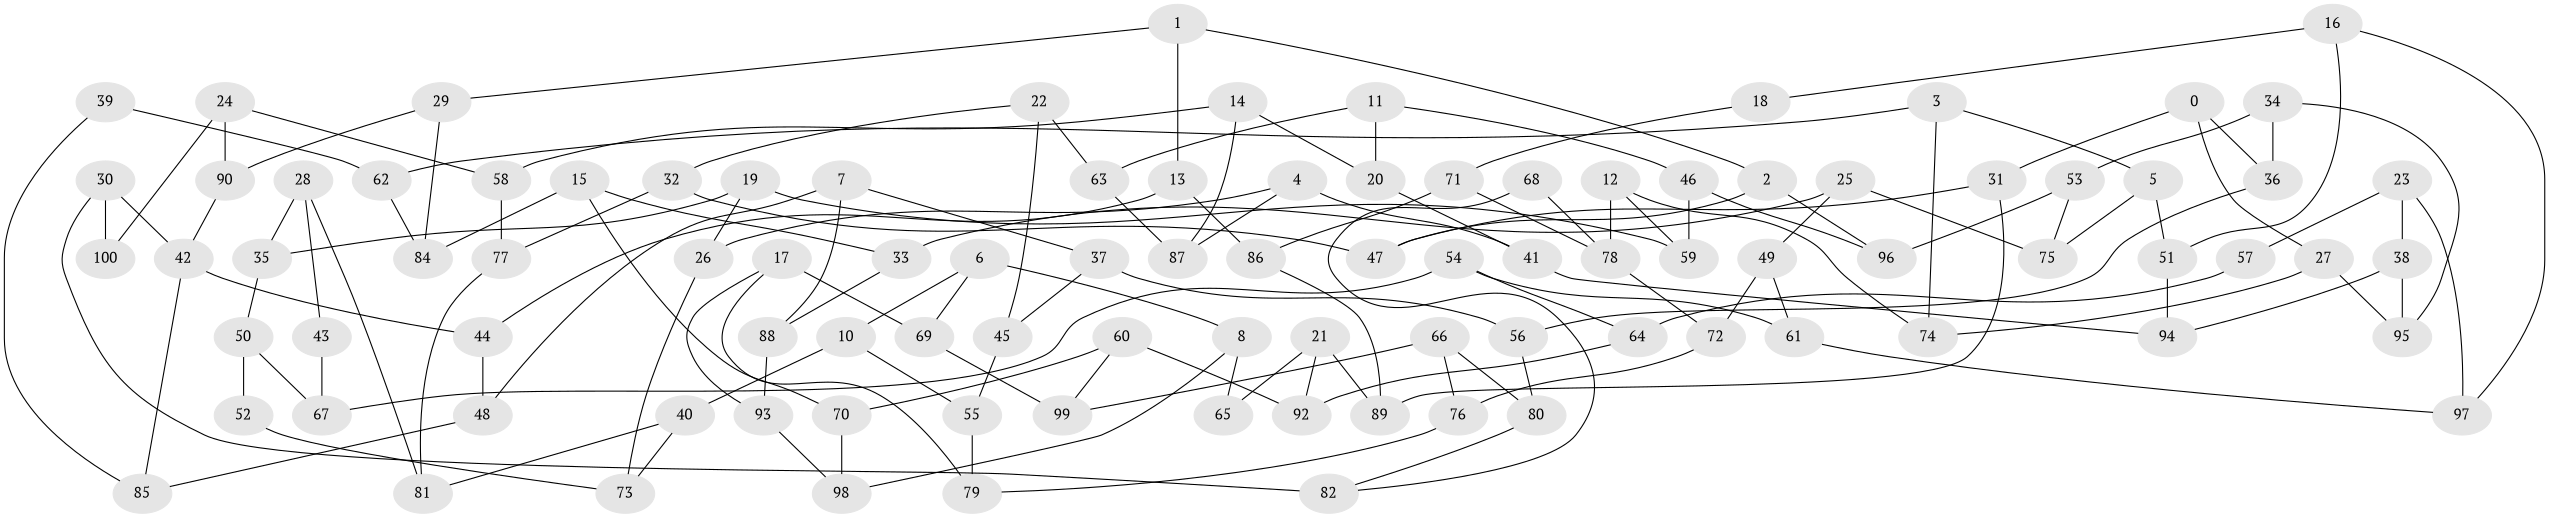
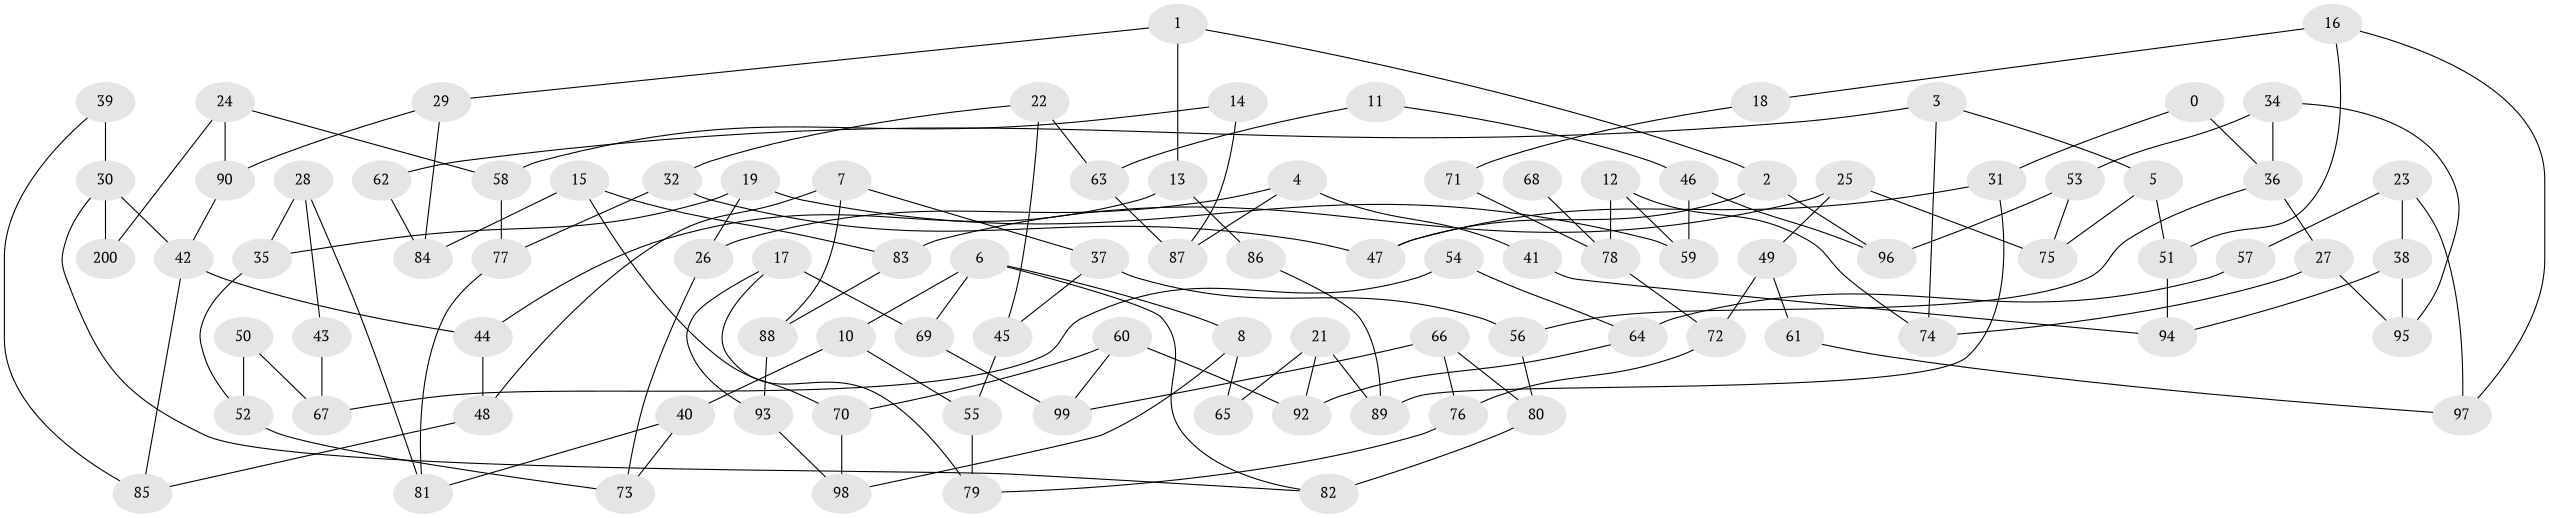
edge "39" -- "62": now "39" -- "30"
node "20": removed
edge "0" -- "27": now "36" -- "27"
edge "71" -- "86": removed
node "100": label "100" -> "200"
node "33": label "33" -> "83"
edge "68" -- "82": now "6" -- "82"
edge "35" -- "50": now "35" -- "52"
edge "54" -- "61": removed
